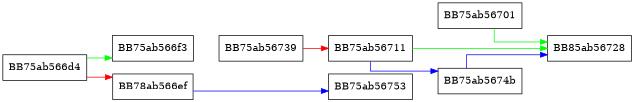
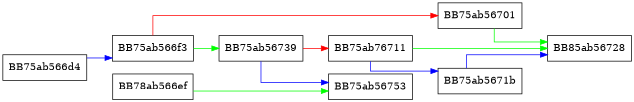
edge "BB75ab566f3" -> "BB75ab56701": added
edge "BB75ab566f3" -> "BB75ab56739": added
node "BB75ab56711": label "BB75ab56711" -> "BB75ab76711"
edge "BB75ab566d4" -> "BB75ab566f3": color green -> blue
edge "BB75ab566d4" -> "BB78ab566ef": removed
node "BB75ab5674b": label "BB75ab5674b" -> "BB75ab5671b"
edge "BB75ab56739" -> "BB75ab56753": added
edge "BB78ab566ef" -> "BB75ab56753": color blue -> green
